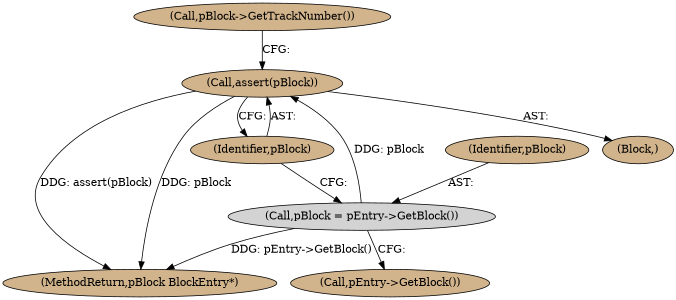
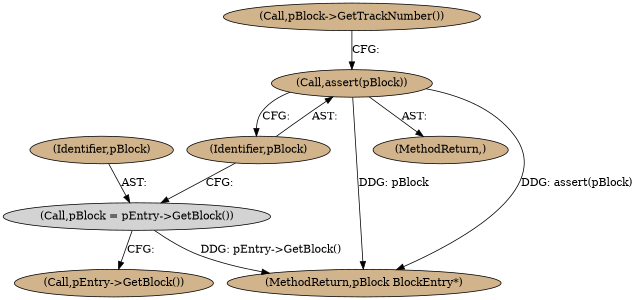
edge "(Call,pBlock = pEntry->GetBlock())" -> "(Call,assert(pBlock))": removed, label "DDG: pBlock"
node "(Block,)": label "(Block,)" -> "(MethodReturn,)"
